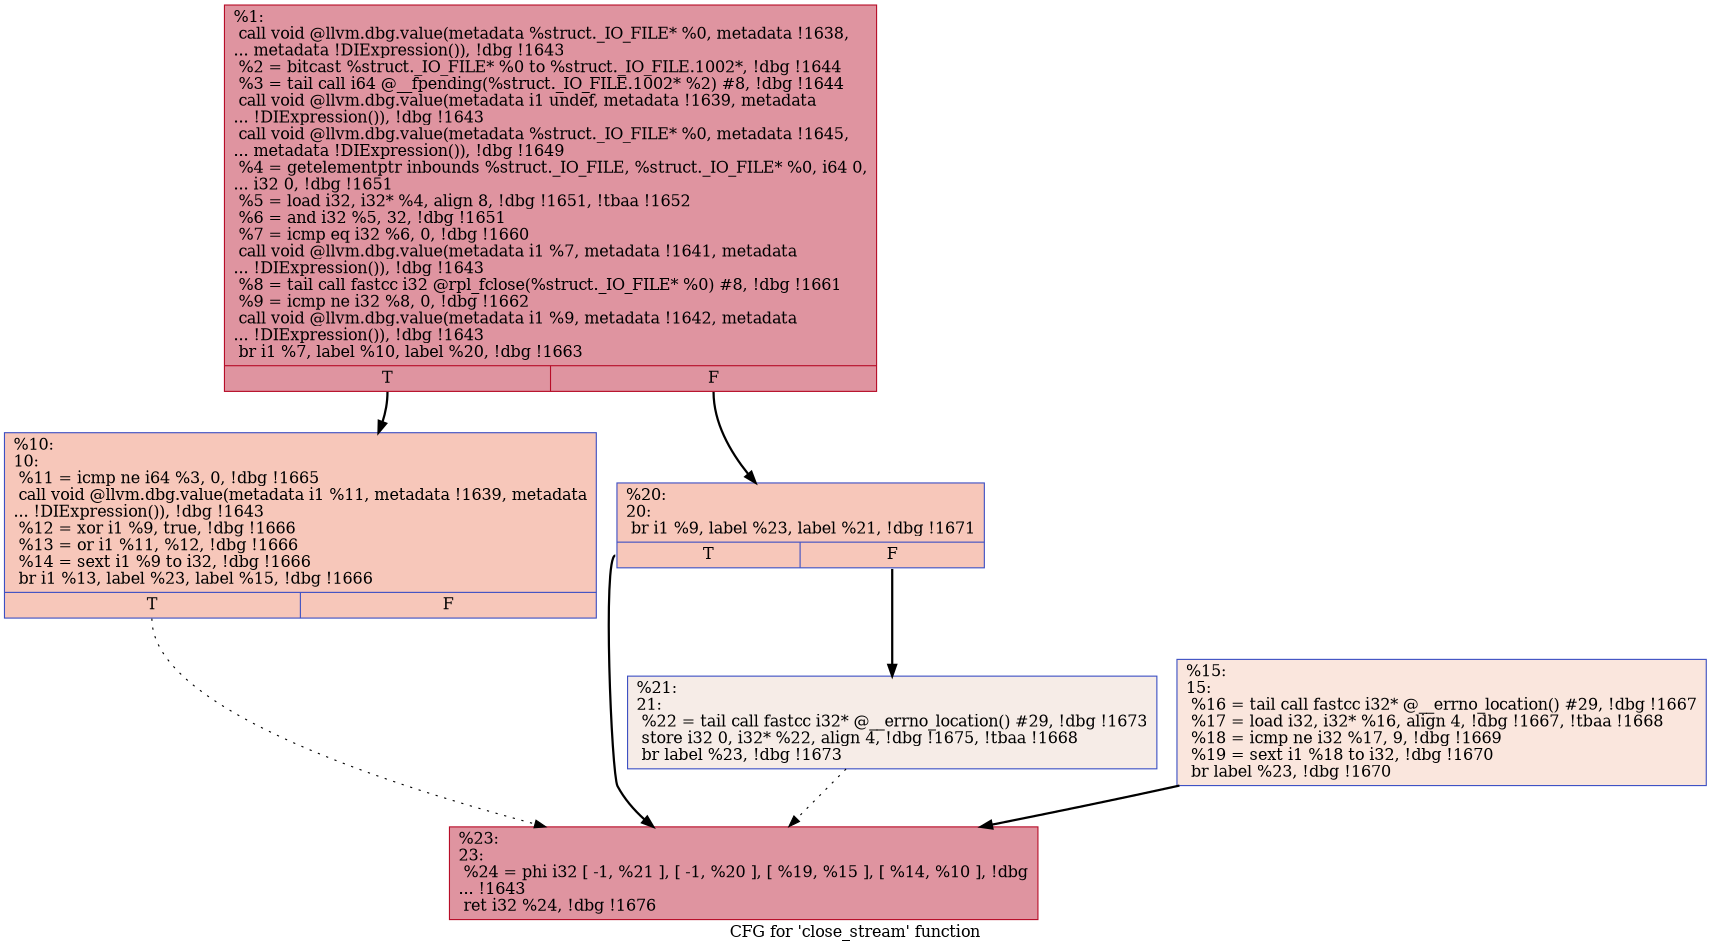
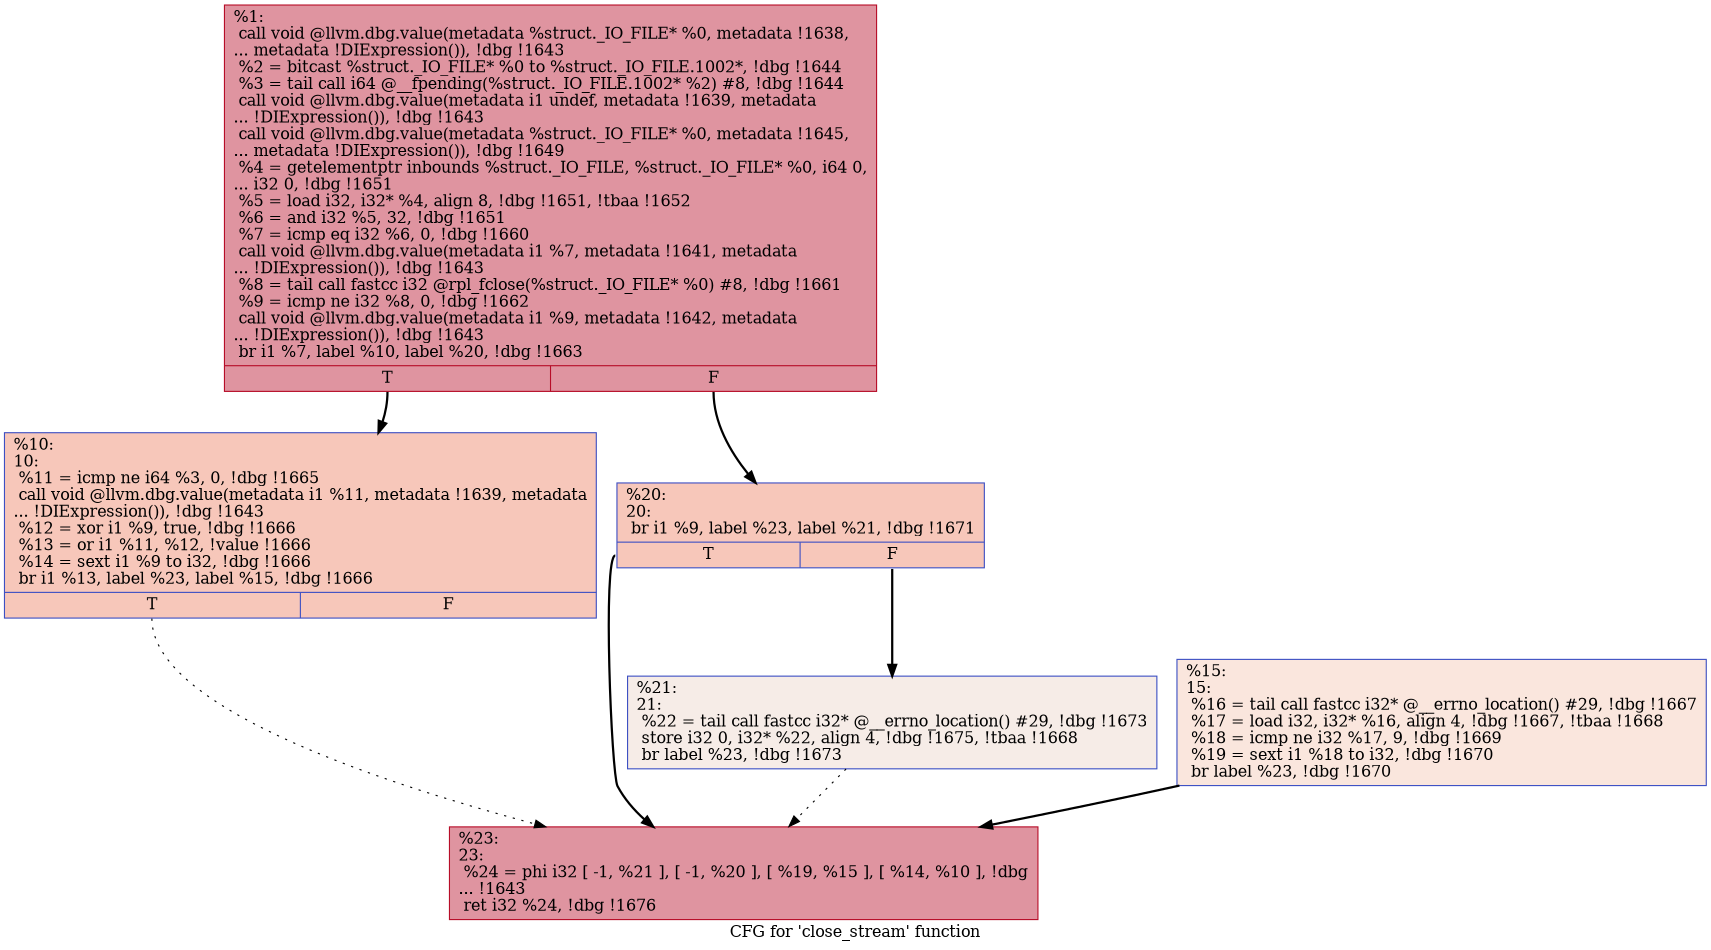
node "%10:": text "%13 = or i1 %11, %12, !dbg !1666" -> "%13 = or i1 %11, %12, !value !1666"
